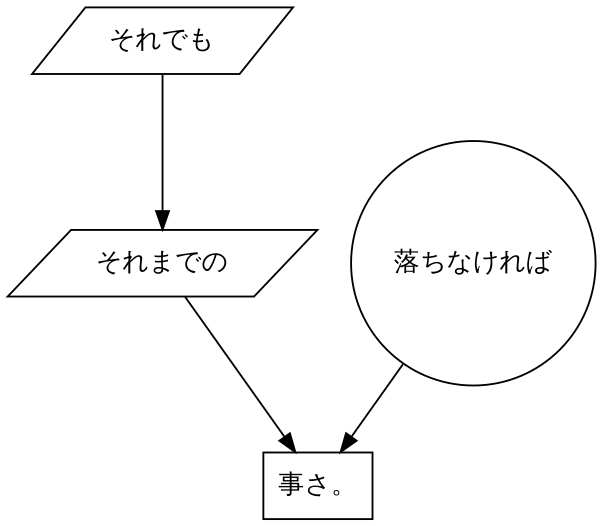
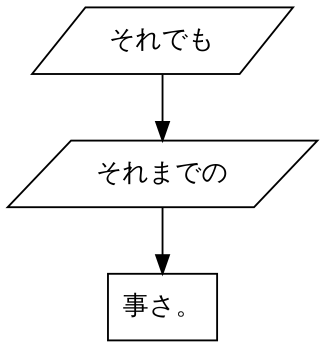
node "落ちなければ": removed
